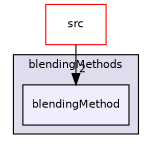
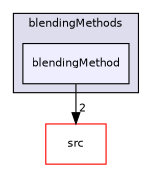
edge "src" -> "blendingMethod": reversed
